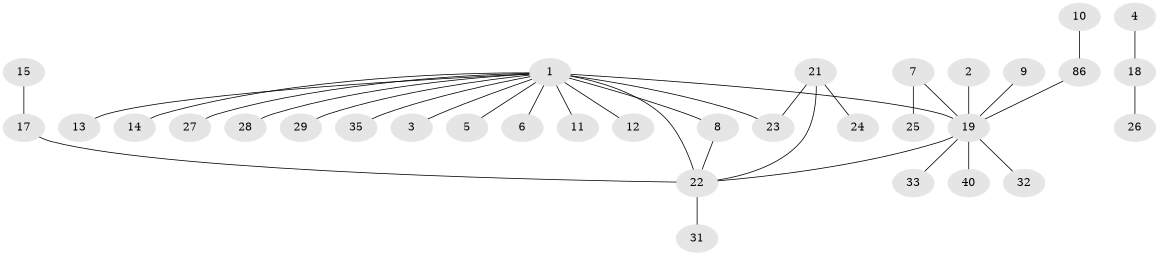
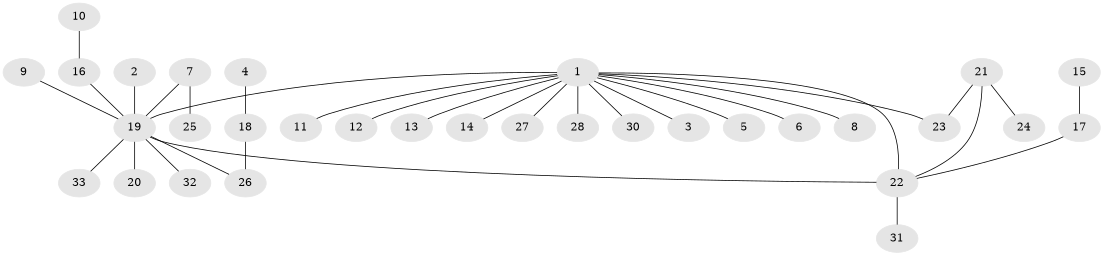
node "86": label "86" -> "16"
node "29": removed
node "35": label "35" -> "30"
edge "19" -- "26": added
edge "8" -- "22": removed
node "40": label "40" -> "20"
